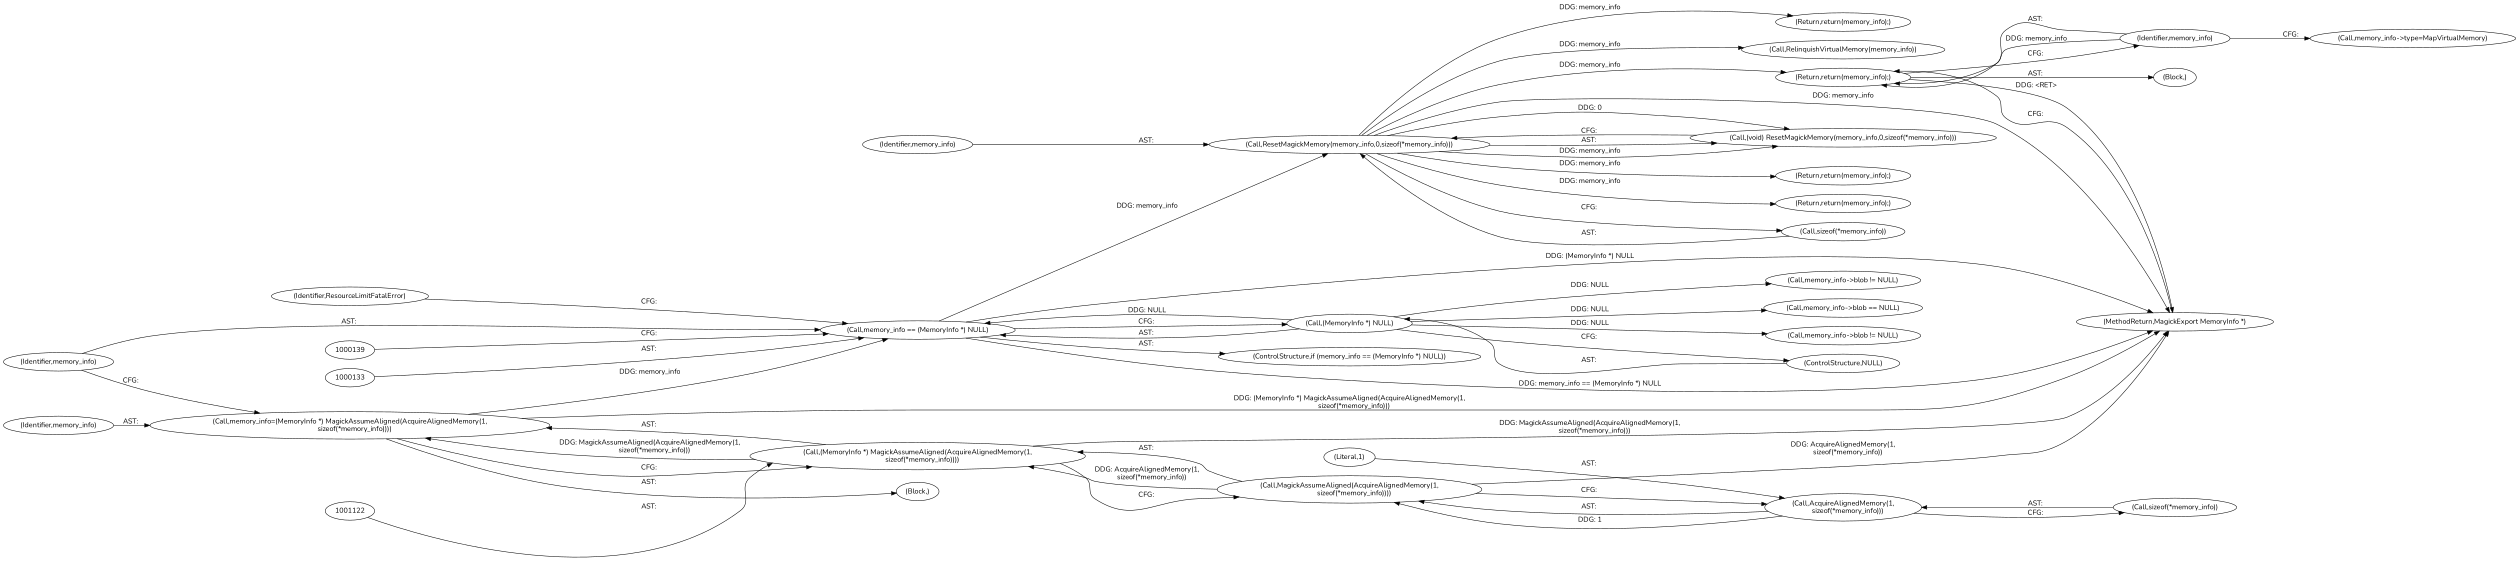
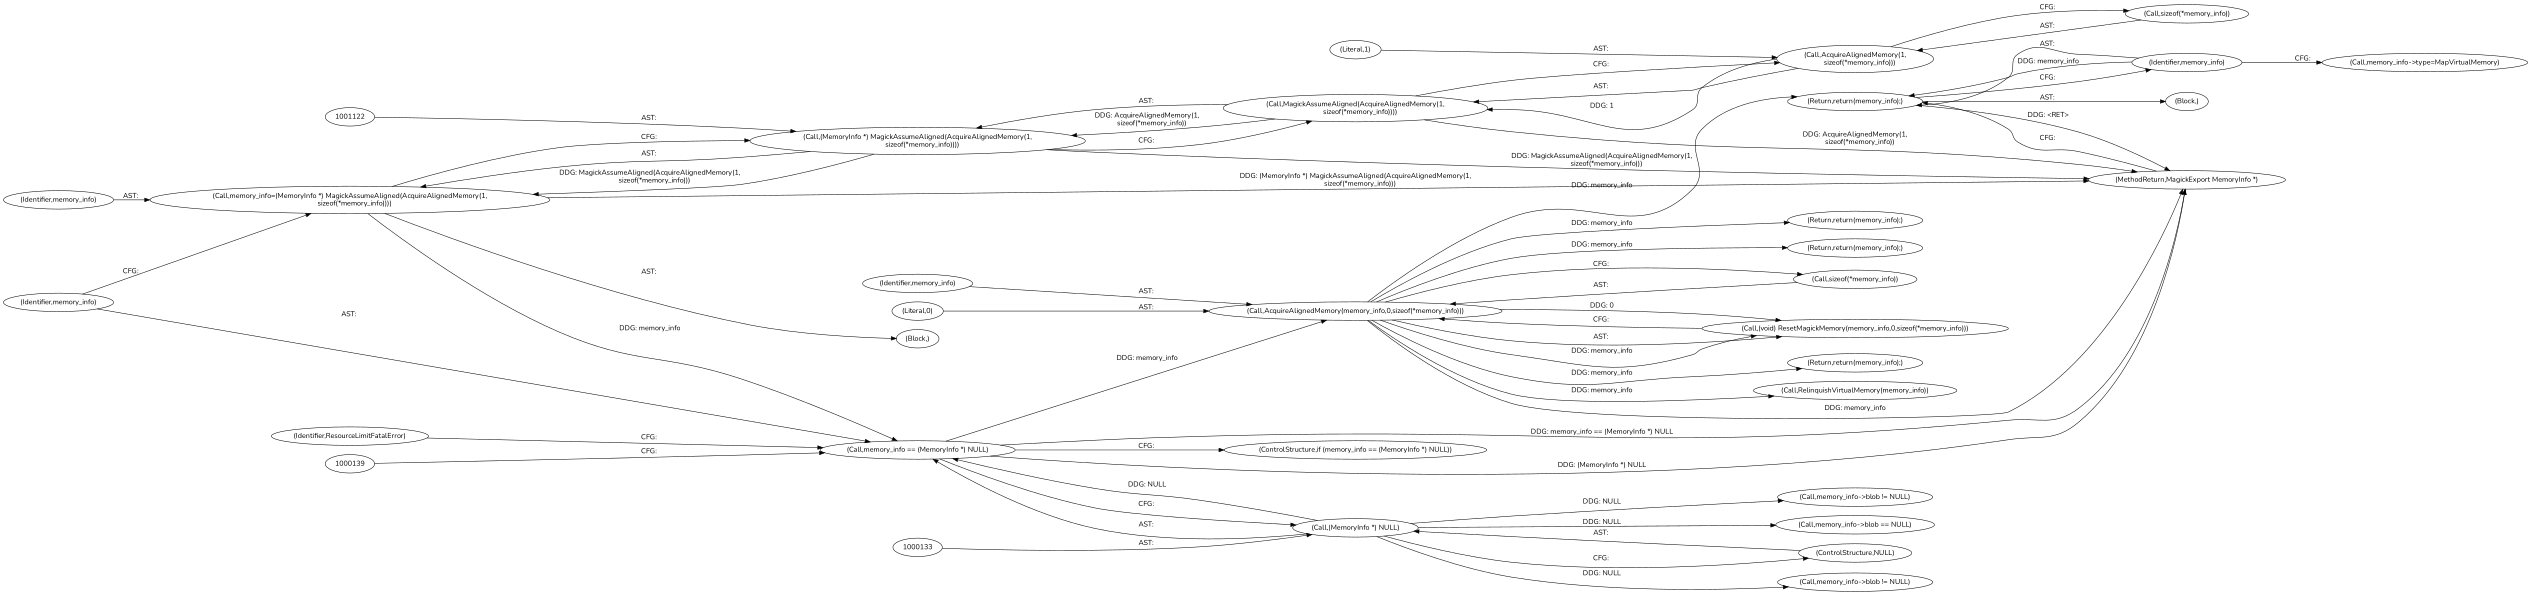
node "(Call,ResetMagickMemory(memory_info,0,sizeof(*memory_info)))": label "(Call,ResetMagickMemory(memory_info,0,sizeof(*memory_info)))" -> "(Call,AcquireAlignedMemory(memory_info,0,sizeof(*memory_info)))"
node "(Literal,0)": added
edge "(Call,memory_info == (MemoryInfo *) NULL)" -> "(ControlStructure,if (memory_info == (MemoryInfo *) NULL))": label "AST: " -> "CFG: "
edge "1000133" -> "(Call,memory_info == (MemoryInfo *) NULL)": now "1000133" -> "(Call,(MemoryInfo *) NULL)"
